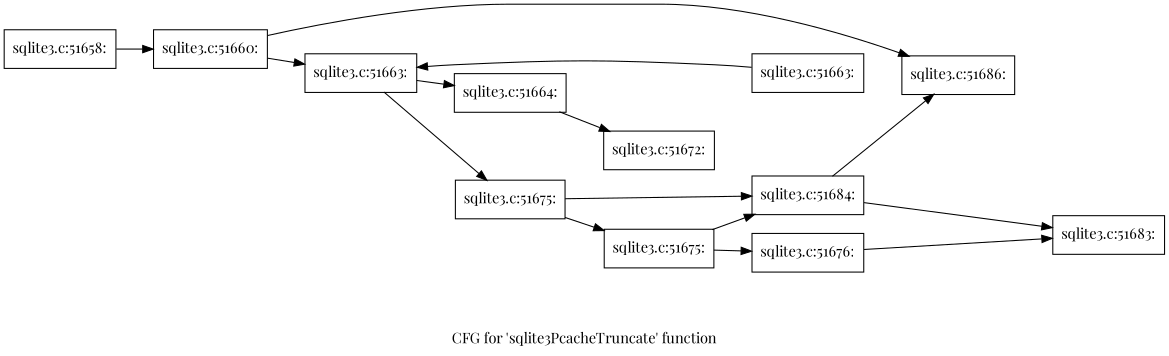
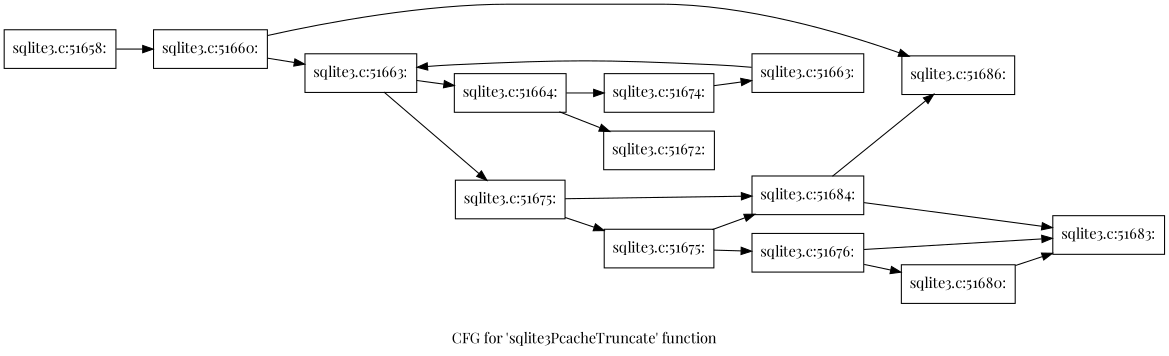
node "sqlite3.c:51674:": added
node "sqlite3.c:51680:": added
